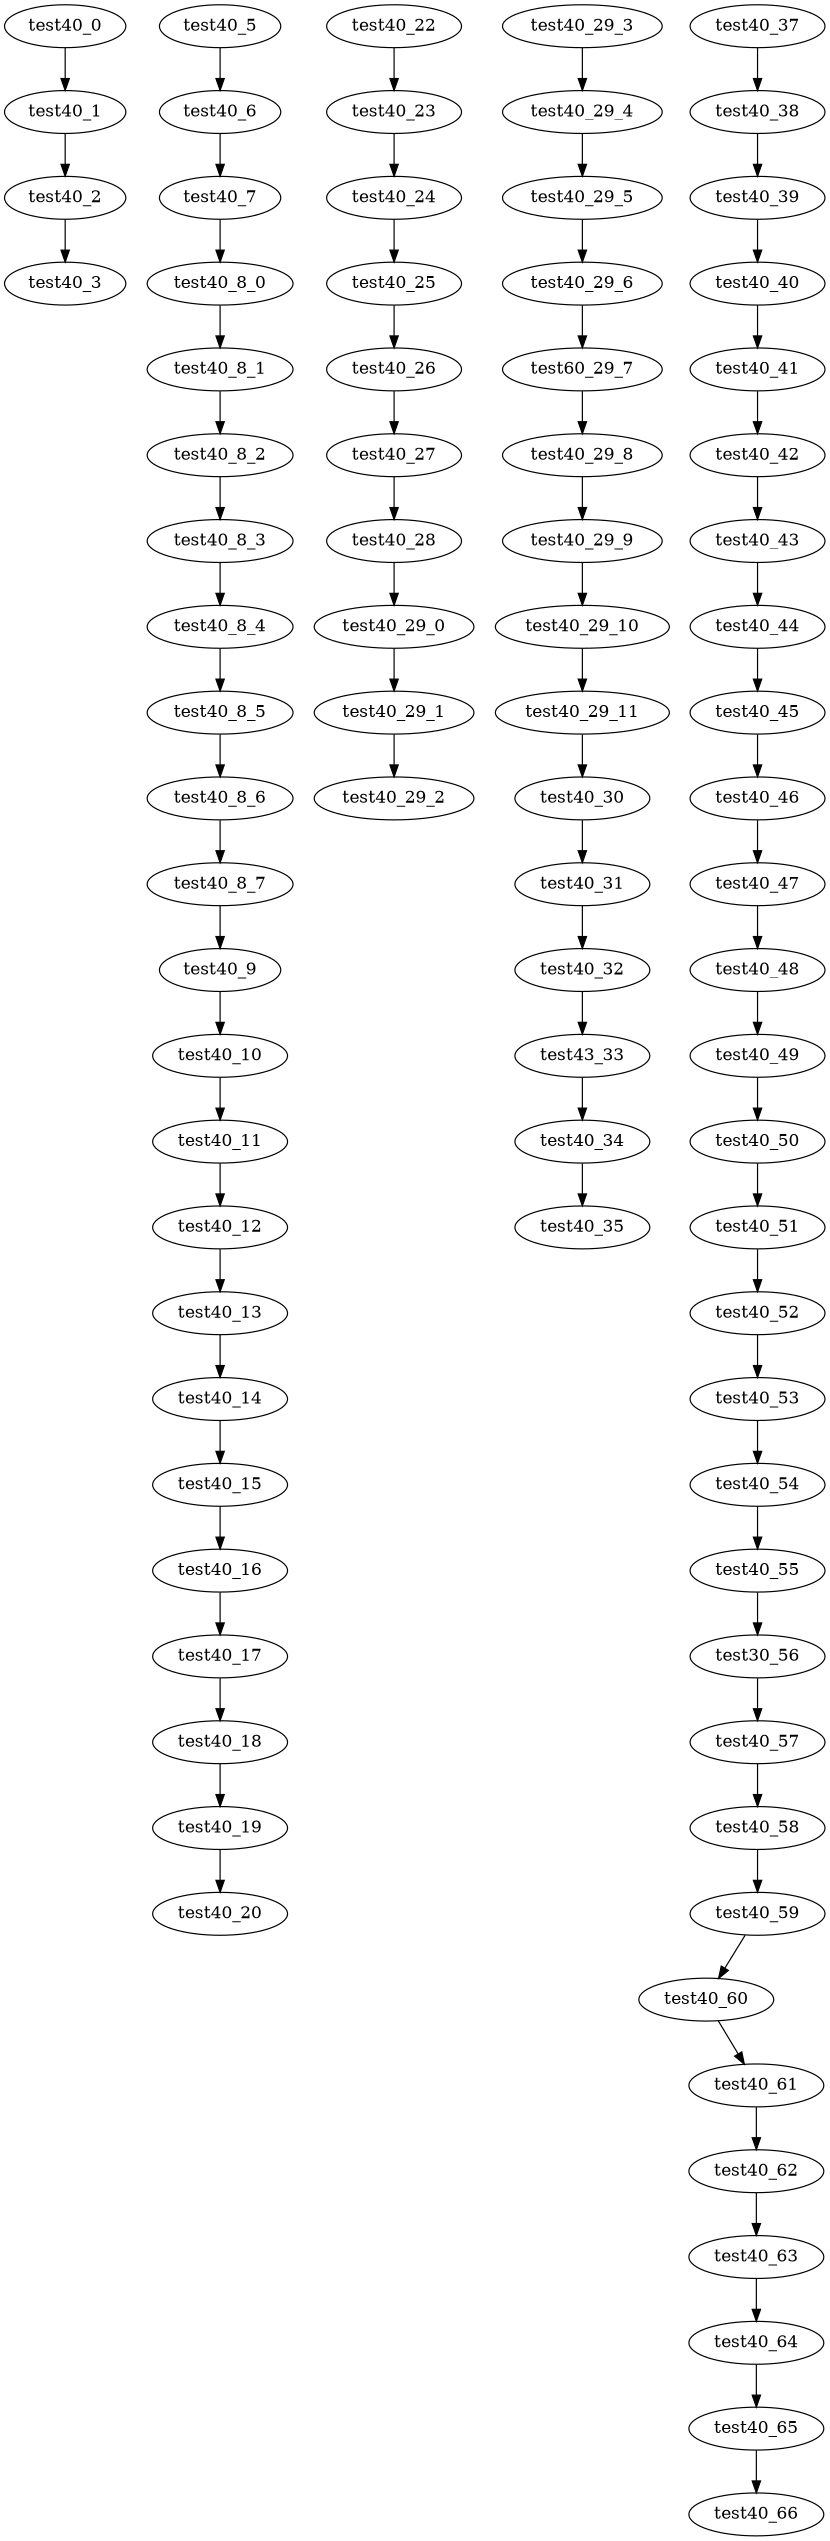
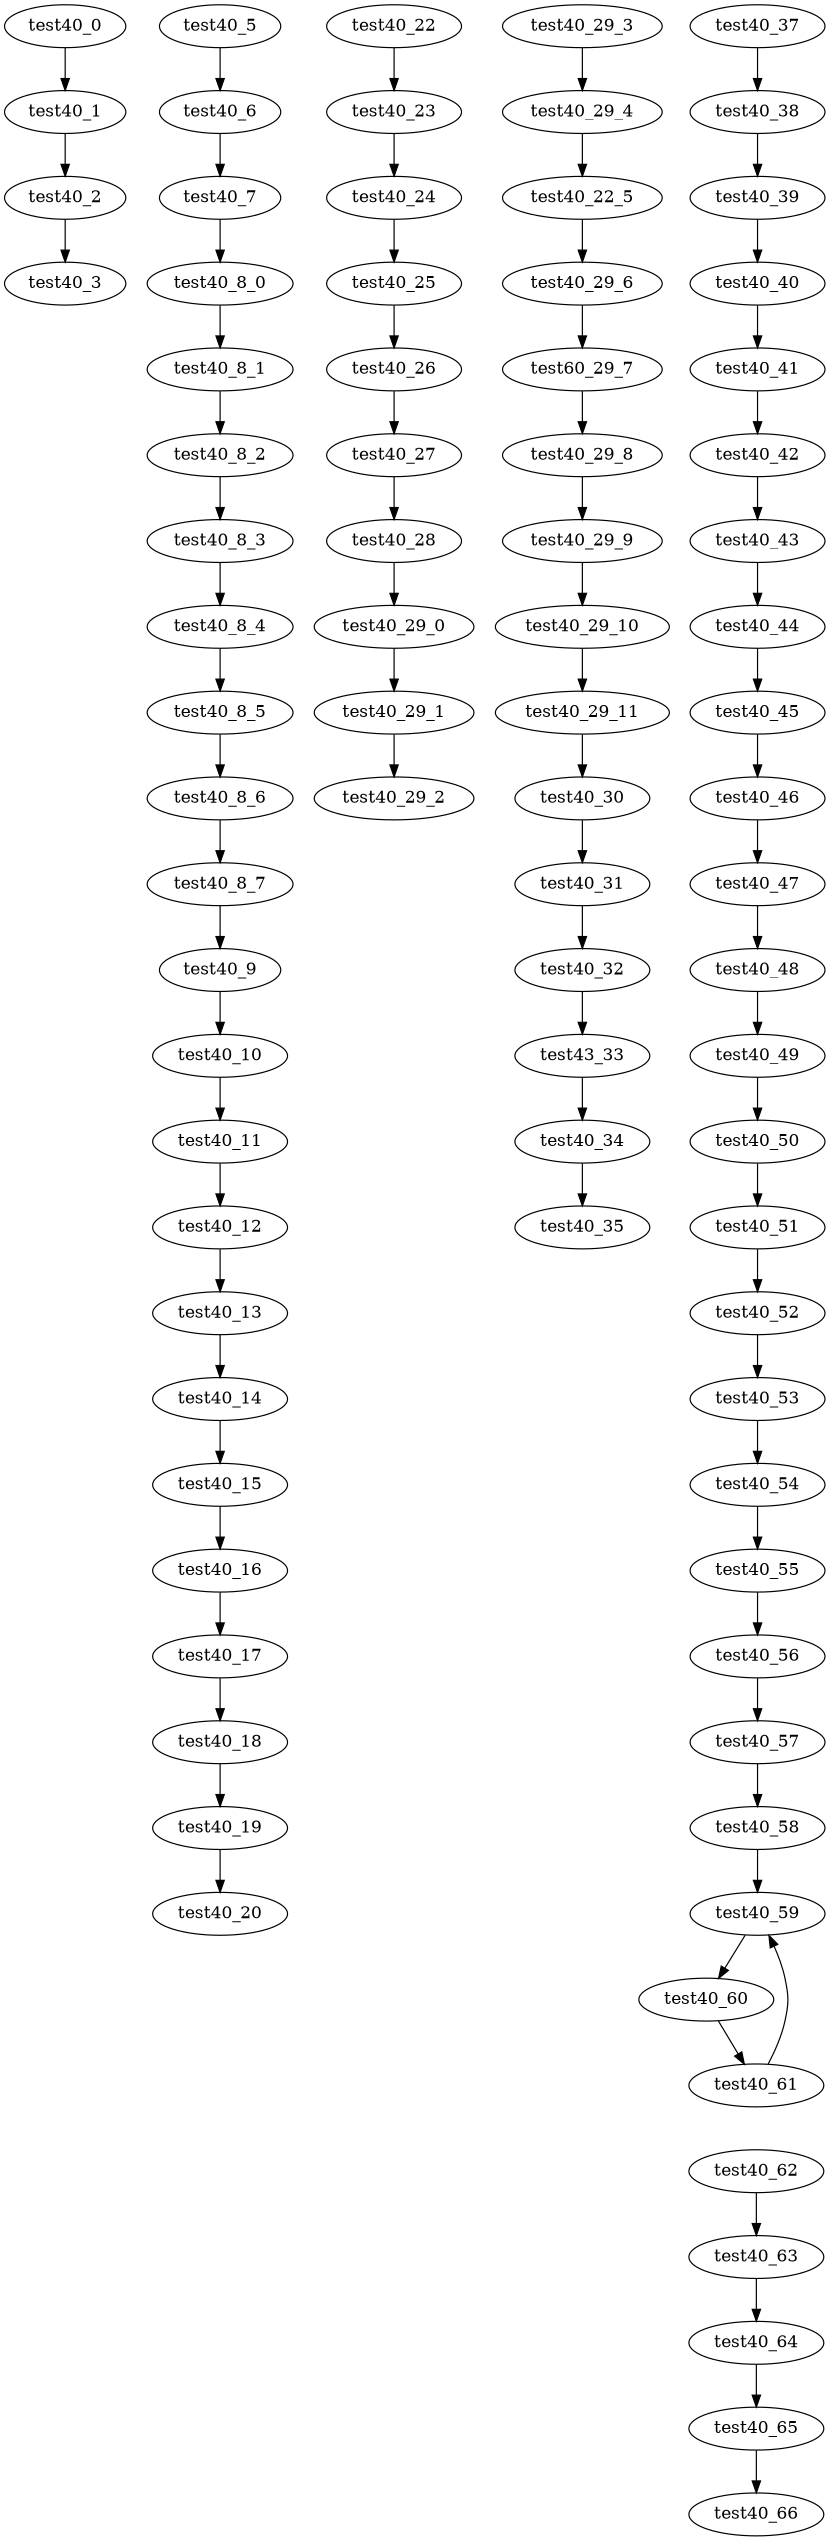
node "test40_29_5": label "test40_29_5" -> "test40_22_5"
node "test30_56": label "test30_56" -> "test40_56"
edge "test40_61" -> "test40_62": now "test40_61" -> "test40_59"
